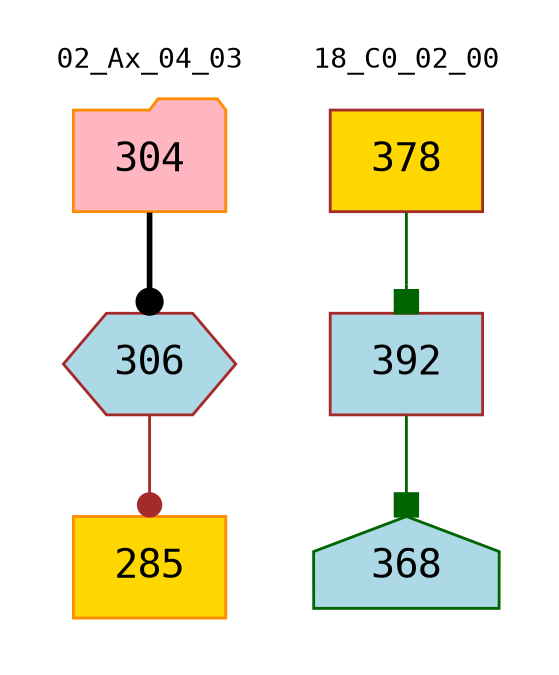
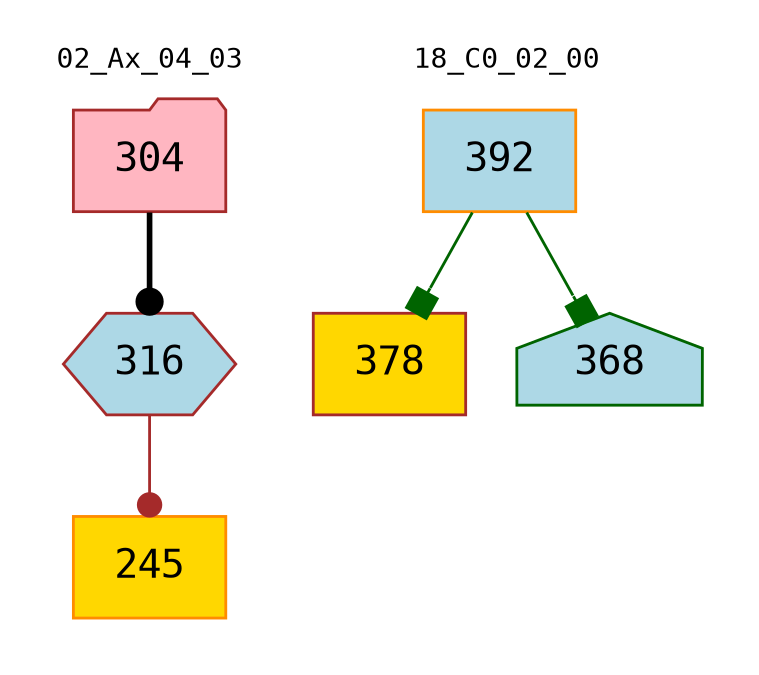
node "304": color darkorange -> brown
edge "378" -> "392": reversed
node "306": label "306" -> "316"
node "392": color brown -> darkorange
node "285": label "285" -> "245"
